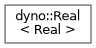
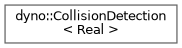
node "dyno::Real < Real >": label "dyno::Real < Real >" -> "dyno::CollisionDetection < Real >"
